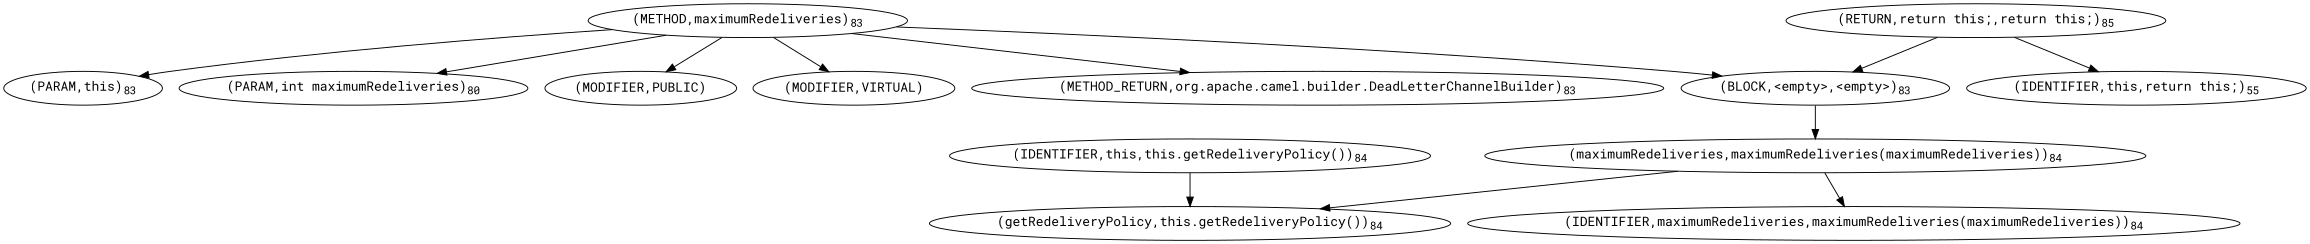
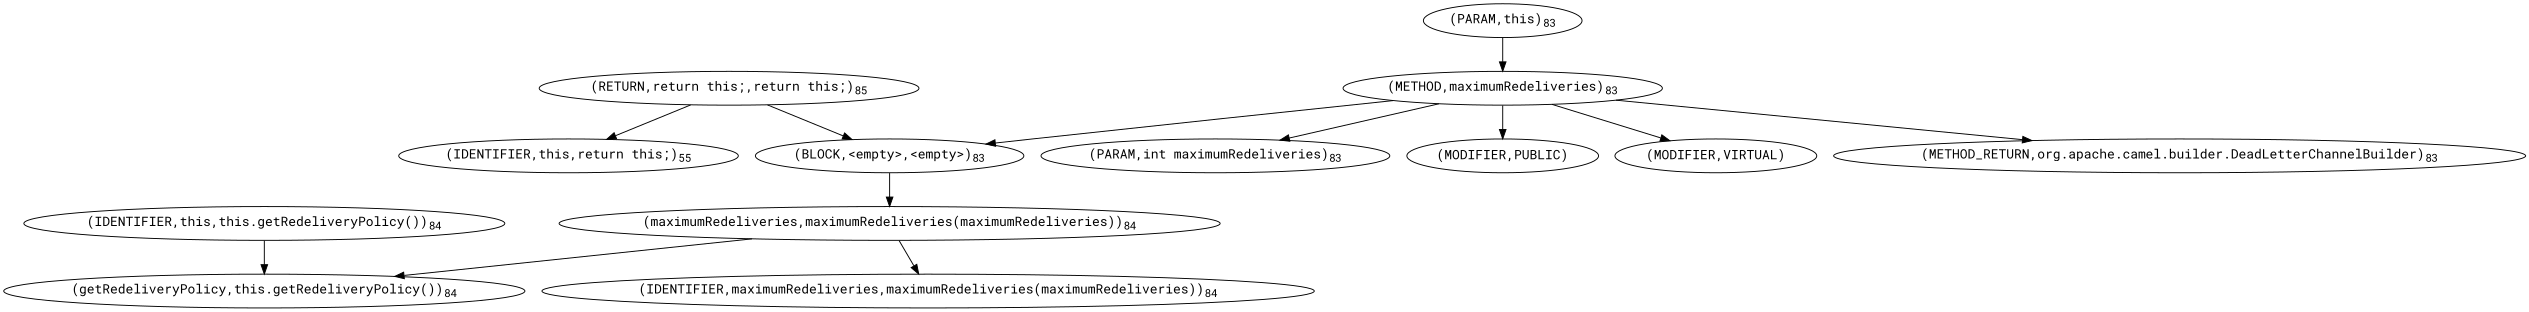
edge "(METHOD,maximumRedeliveries)" -> "(PARAM,this)": reversed
node "(PARAM,int maximumRedeliveries)": text "80" -> "83"
